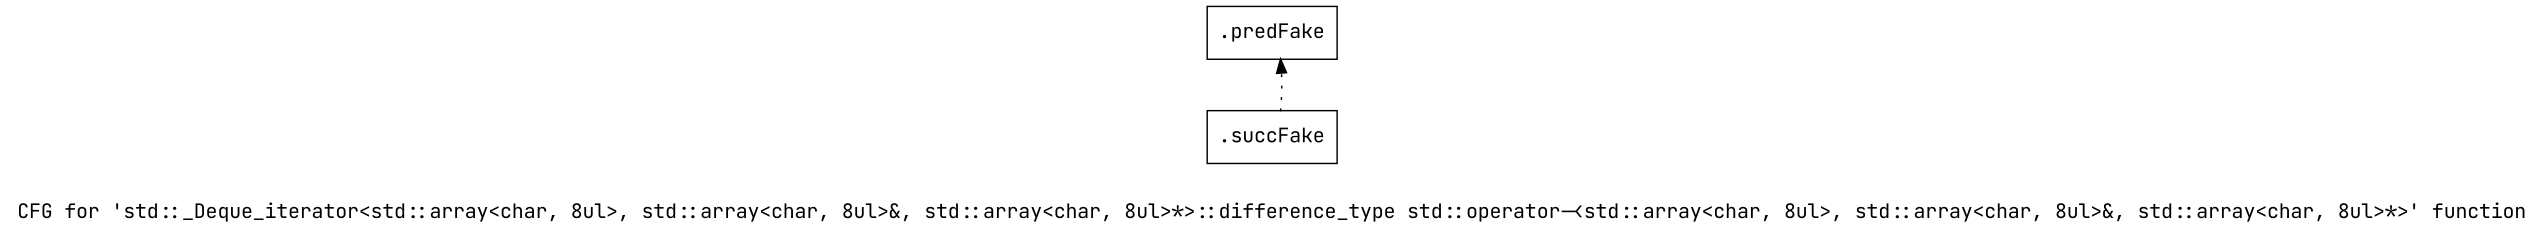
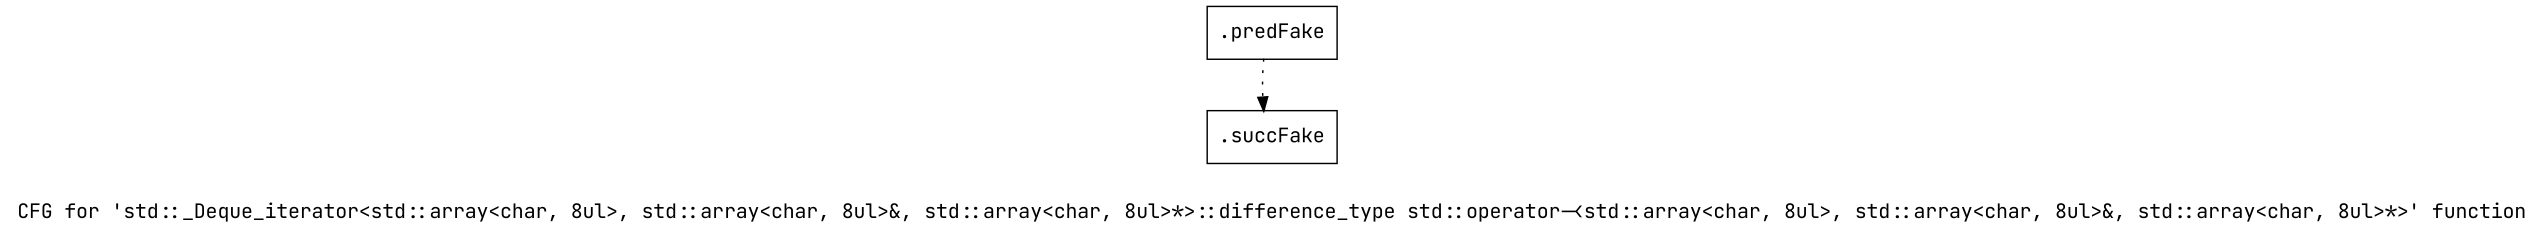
edge ".succFake" -> ".predFake": reversed
